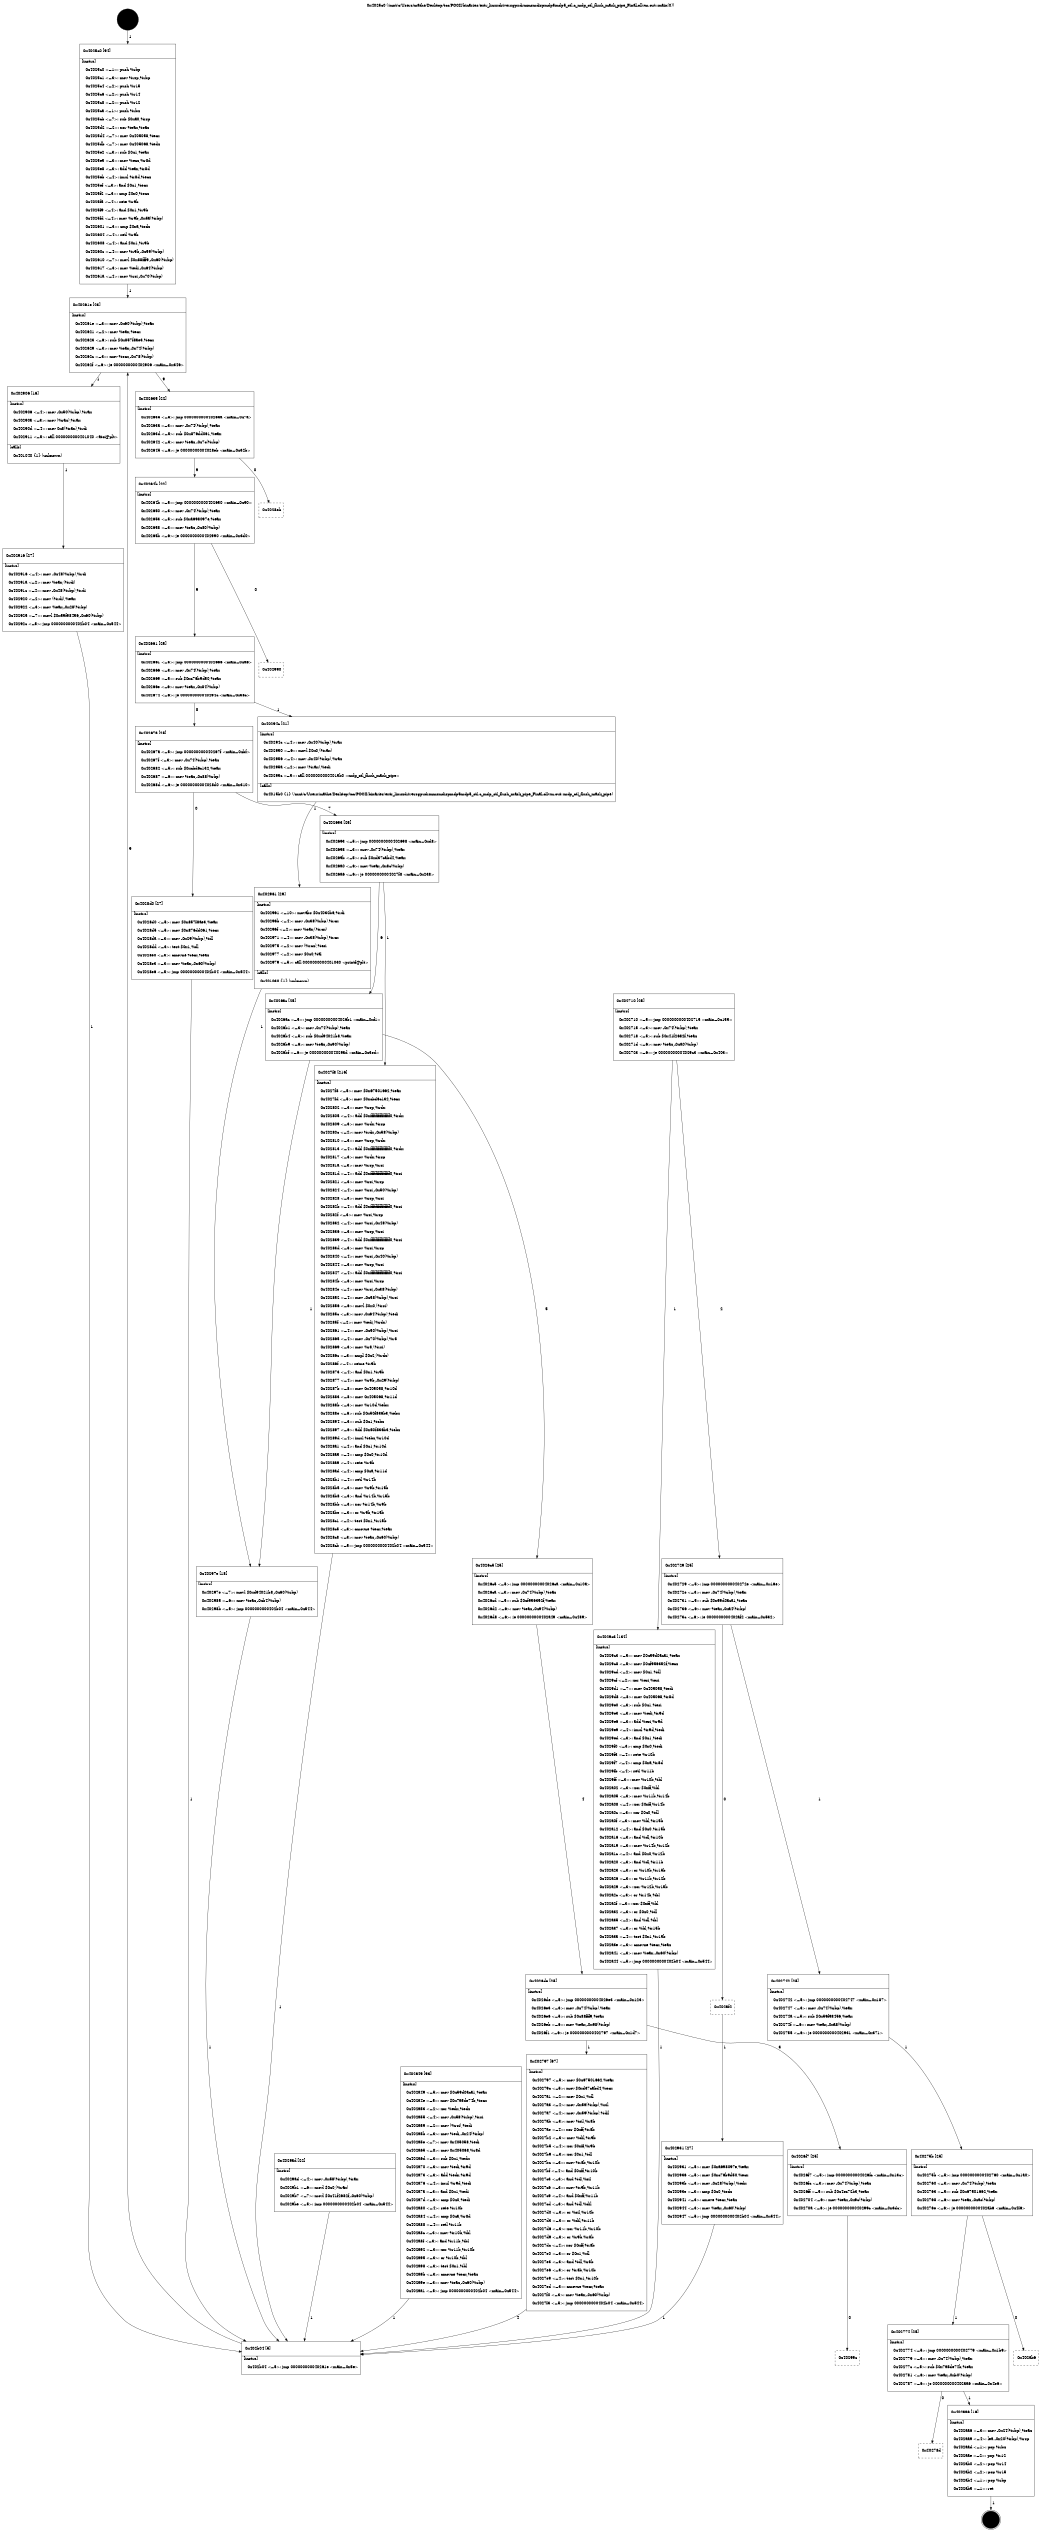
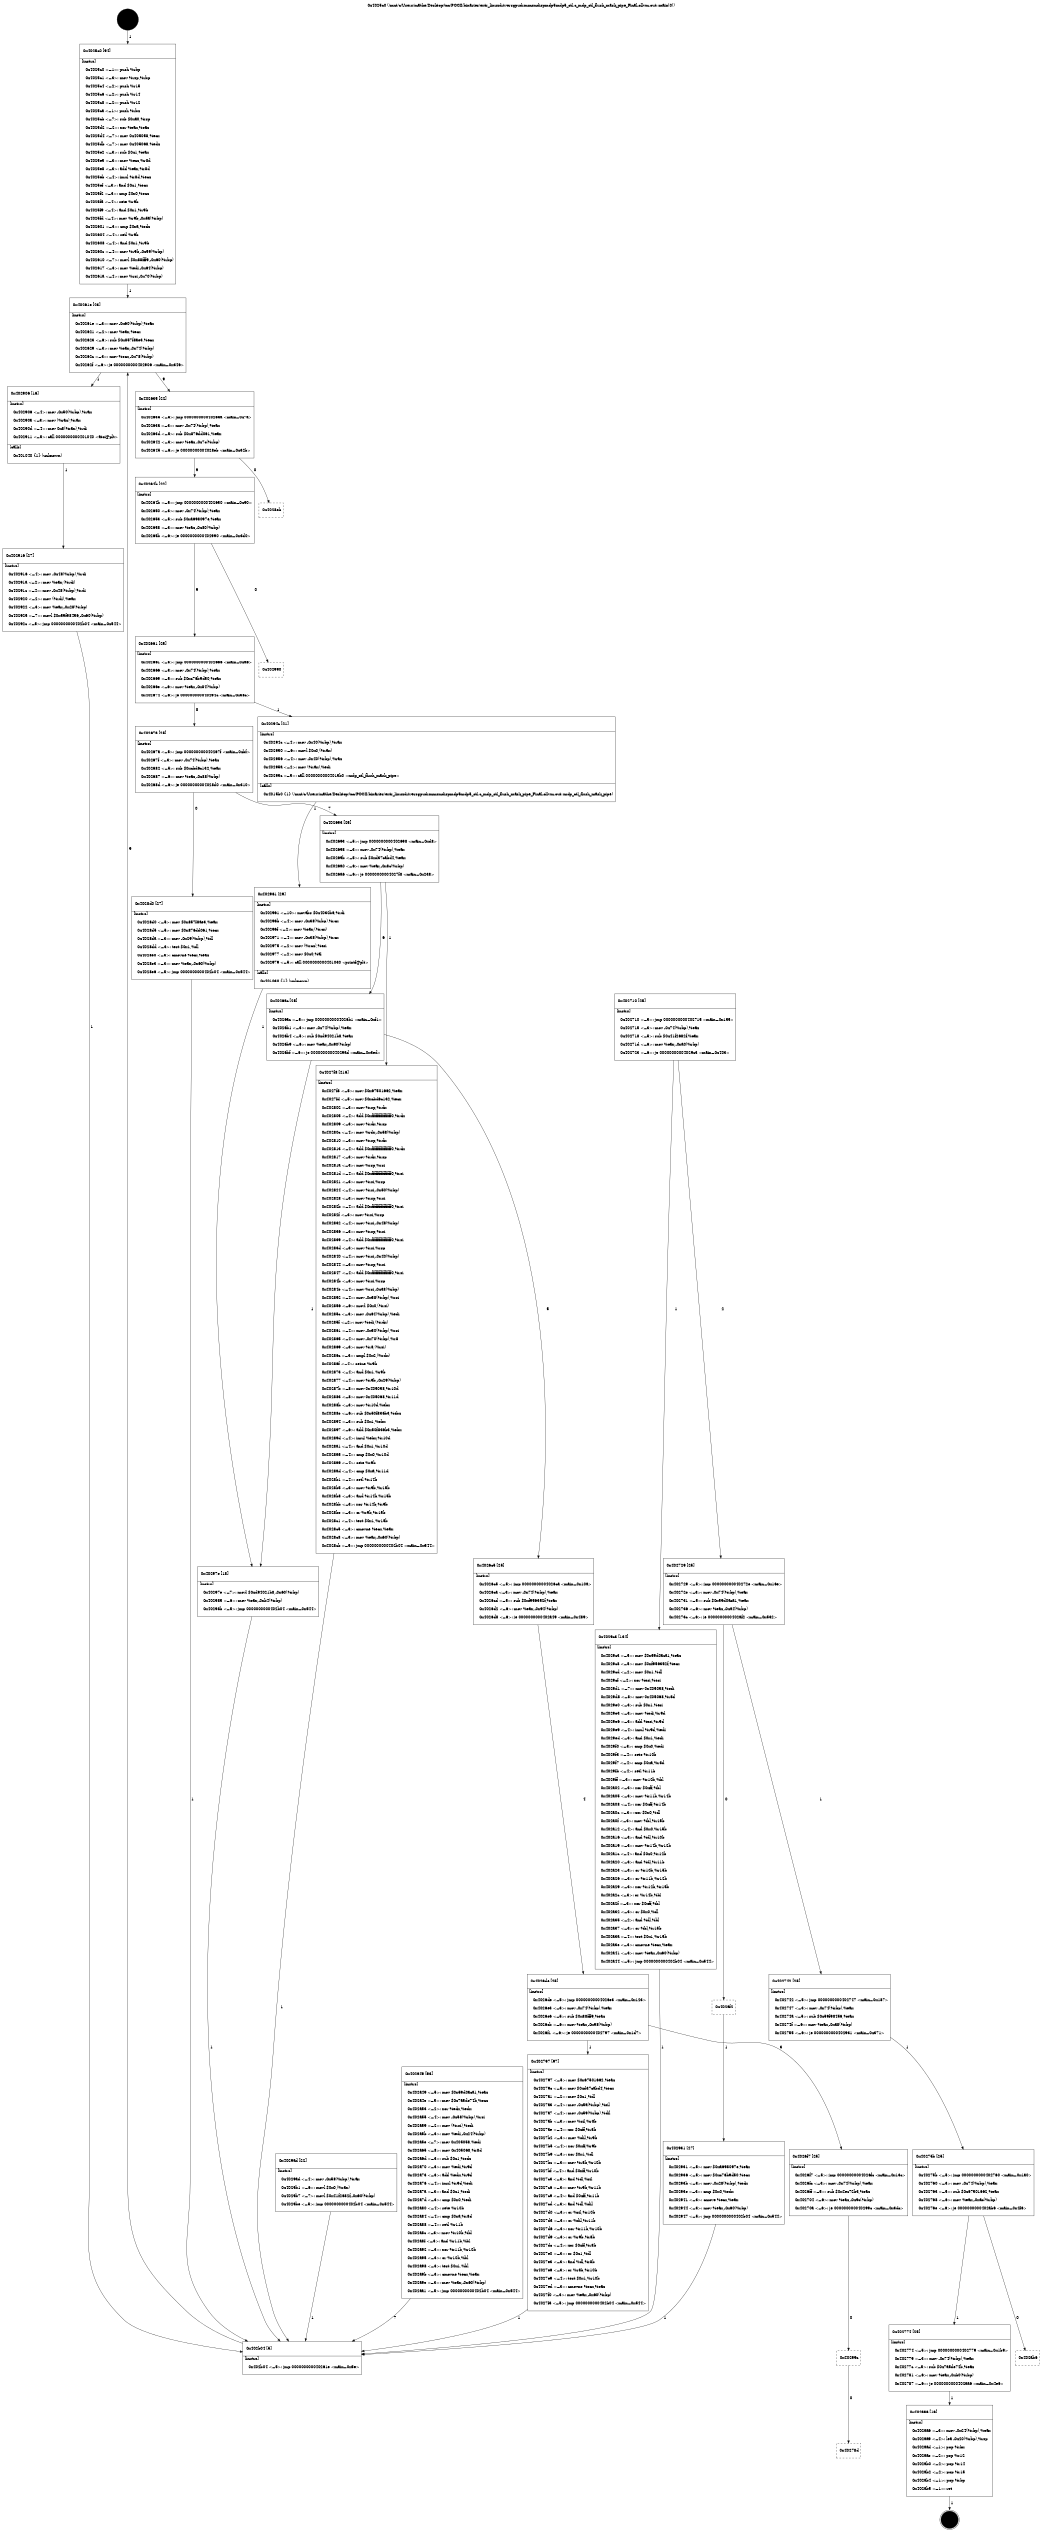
edge "0x402a49 [93]" -> "0x402b04 [5]": label " 1" -> " 7"
edge "0x402797 [97]" -> "0x402b04 [5]": label " 4" -> " 1"
edge "0x402774 [25]" -> "0x40278d": now "0x40299c" -> "0x40278d"
